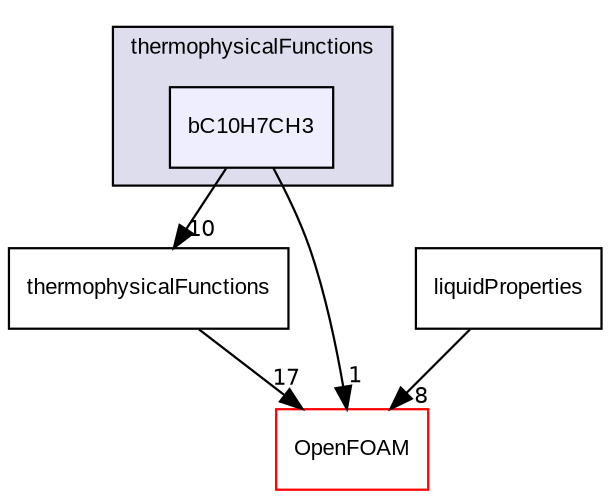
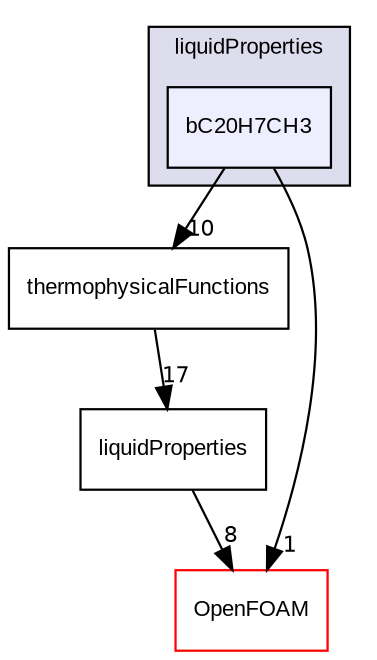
cluster "thermophysicalFunctions": label "thermophysicalFunctions" -> "liquidProperties"
node "bC10H7CH3": label "bC10H7CH3" -> "bC20H7CH3"
edge "thermophysicalFunctions" -> "OpenFOAM": now "thermophysicalFunctions" -> "liquidProperties"
